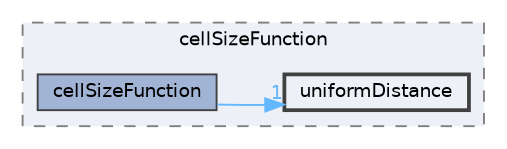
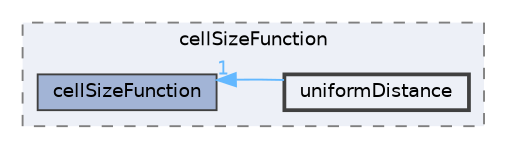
edge "cellSizeFunction" -> "uniformDistance": reversed
